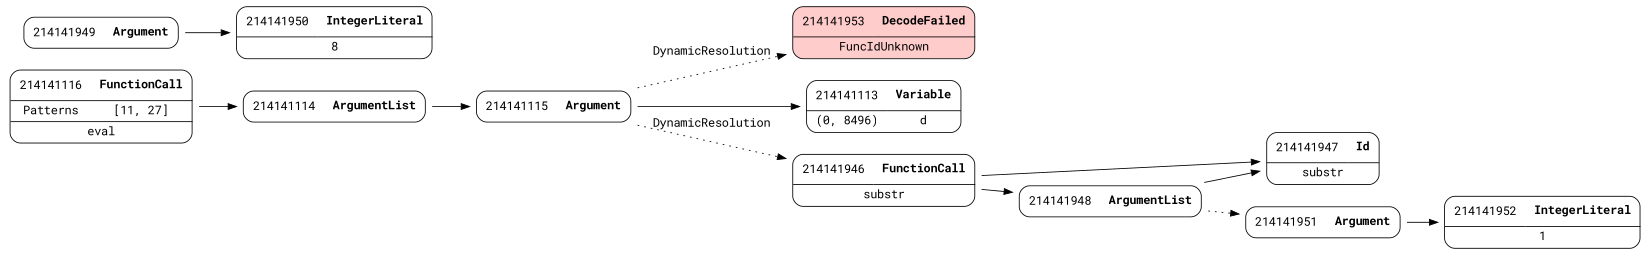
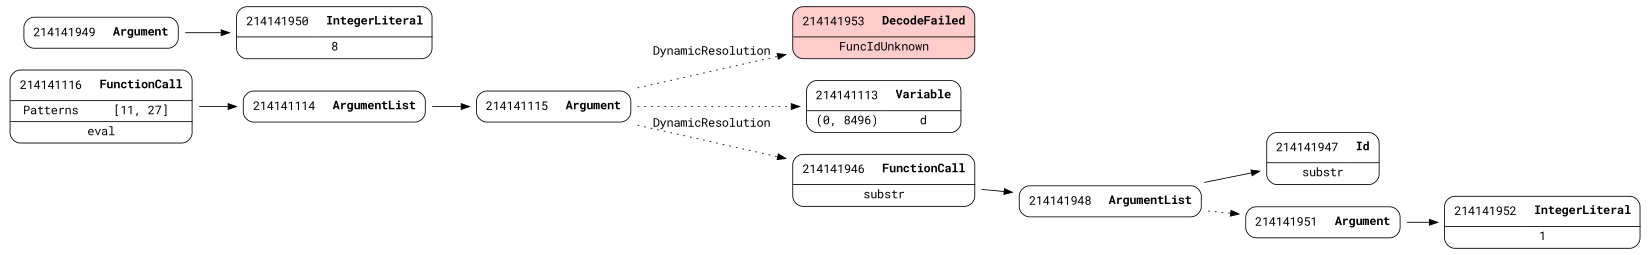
edge "214141115" -> "214141113": style solid -> dotted
edge "214141946" -> "214141947": removed
